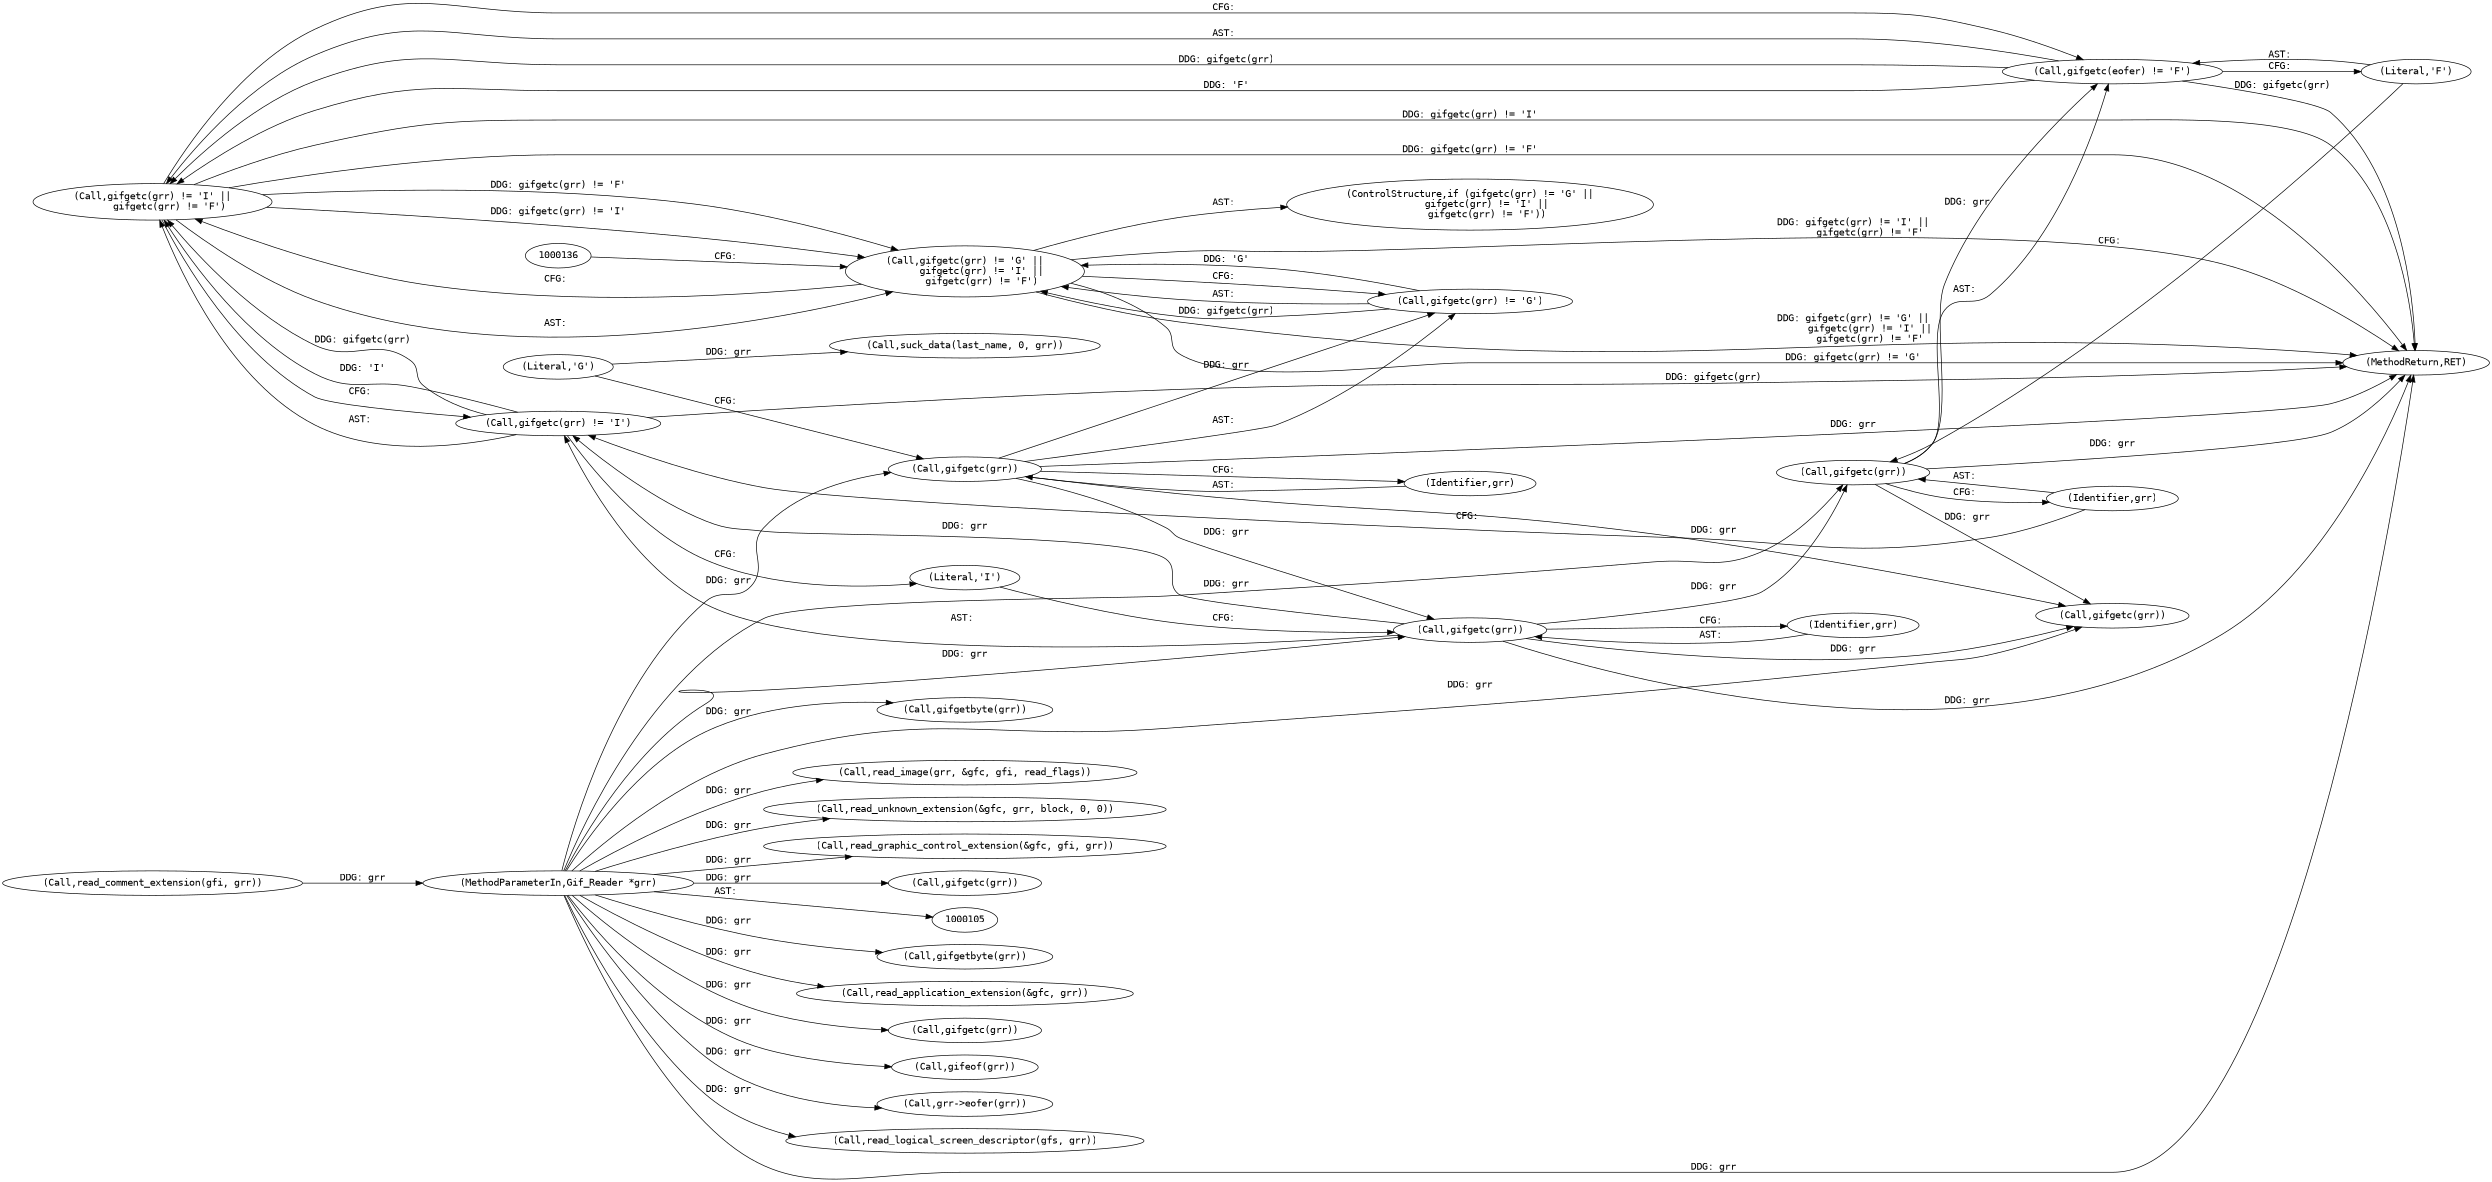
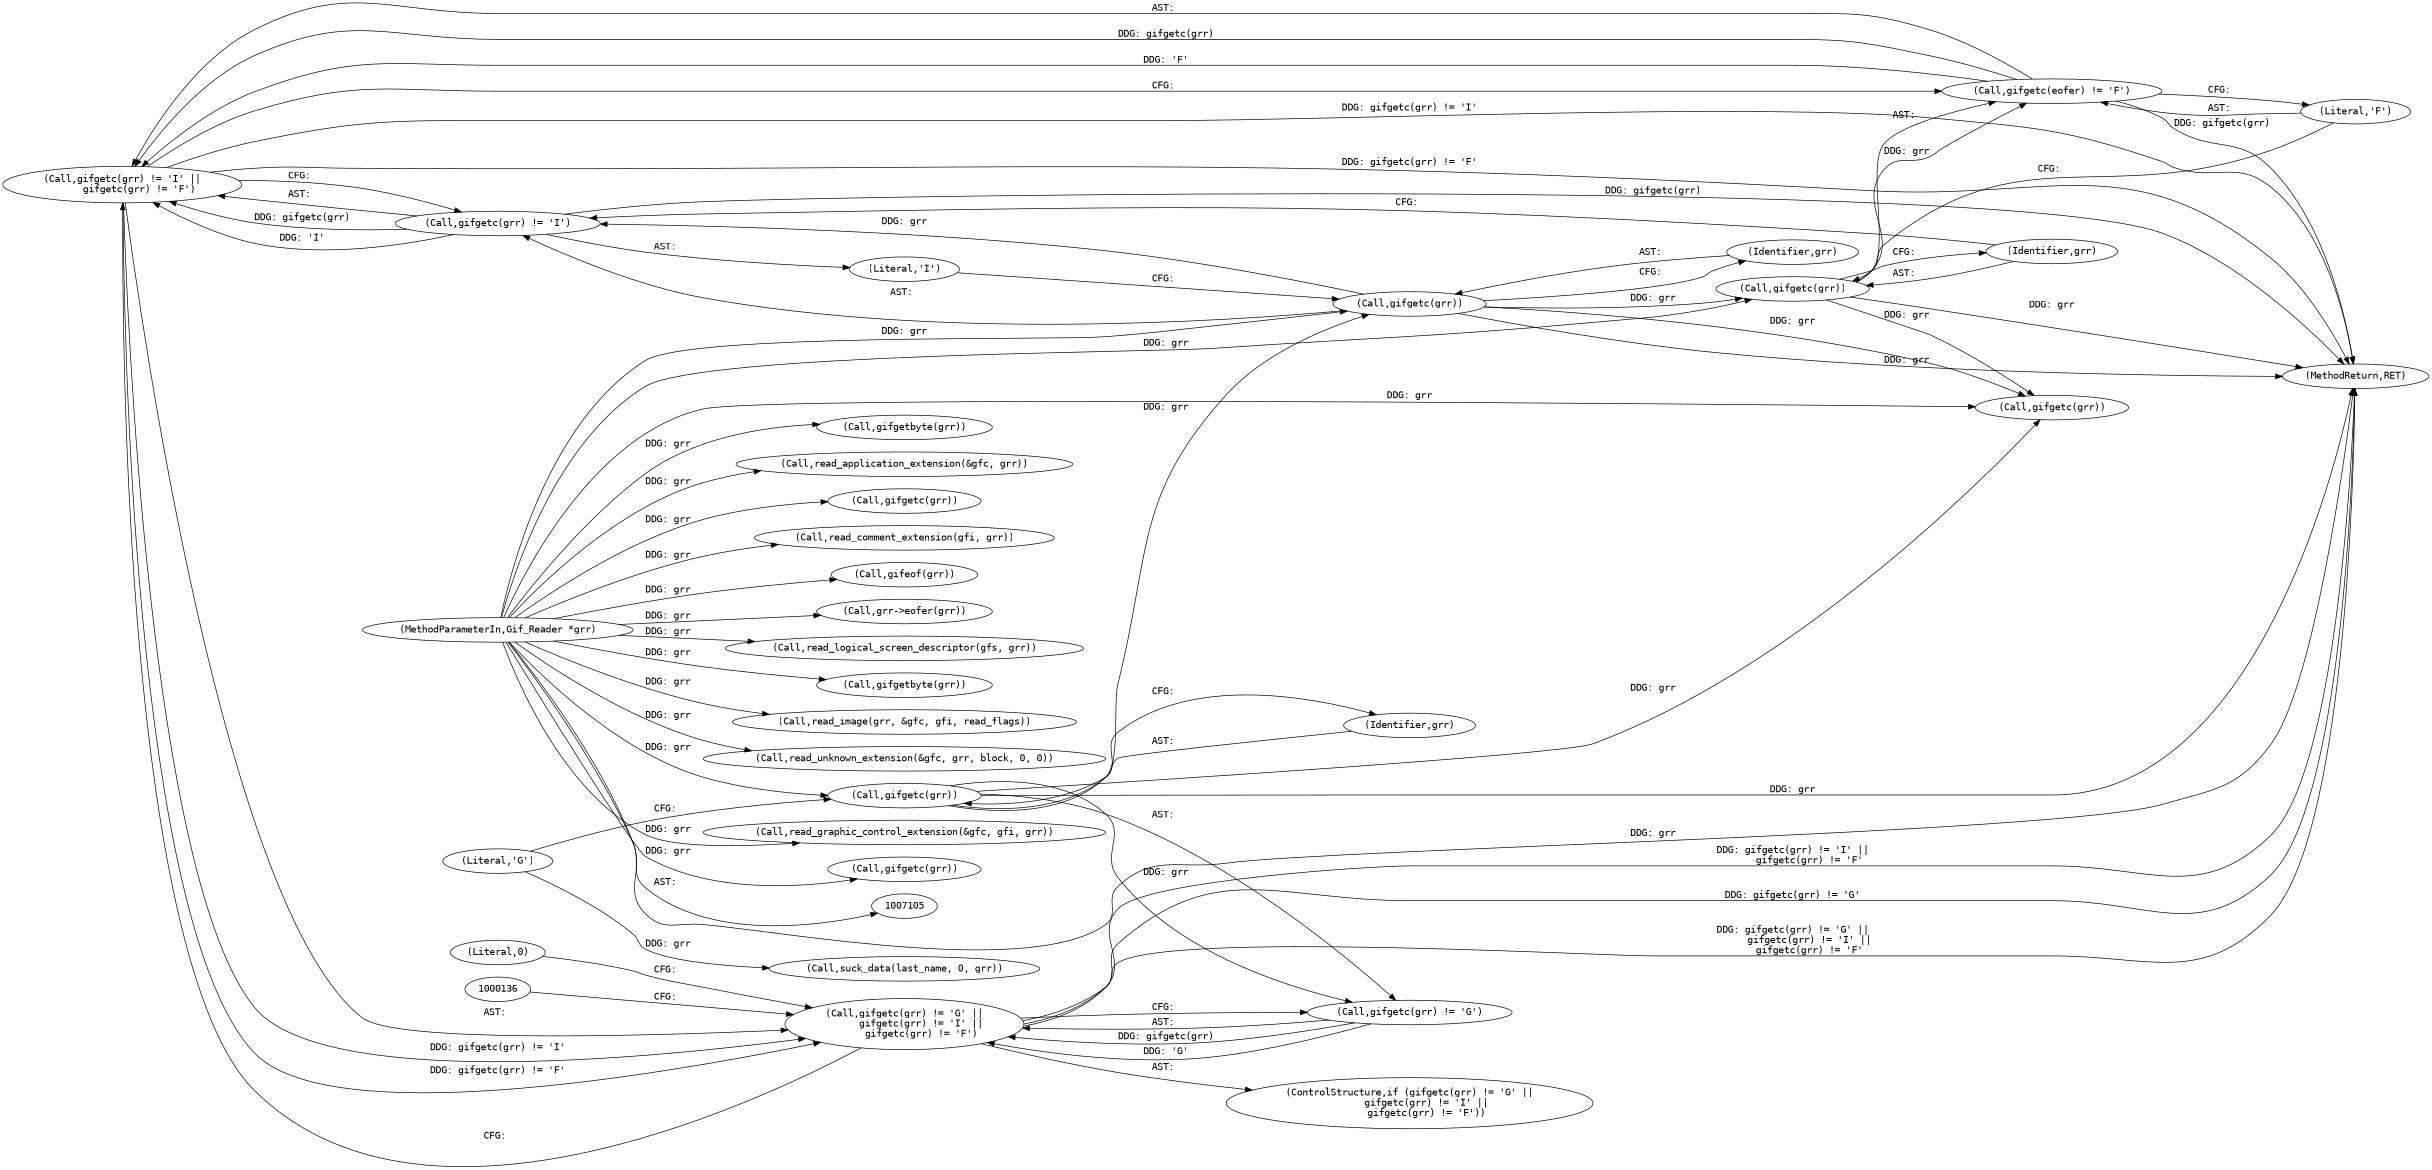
edge "(Call,gifgetc(grr) != 'I')" -> "(Literal,'I')": label "CFG: " -> "AST: "
edge "(Call,read_comment_extension(gfi, grr))" -> "(MethodParameterIn,Gif_Reader *grr)": reversed
node "1000105": label "1000105" -> "1007105"
node "(Literal,0)": added
